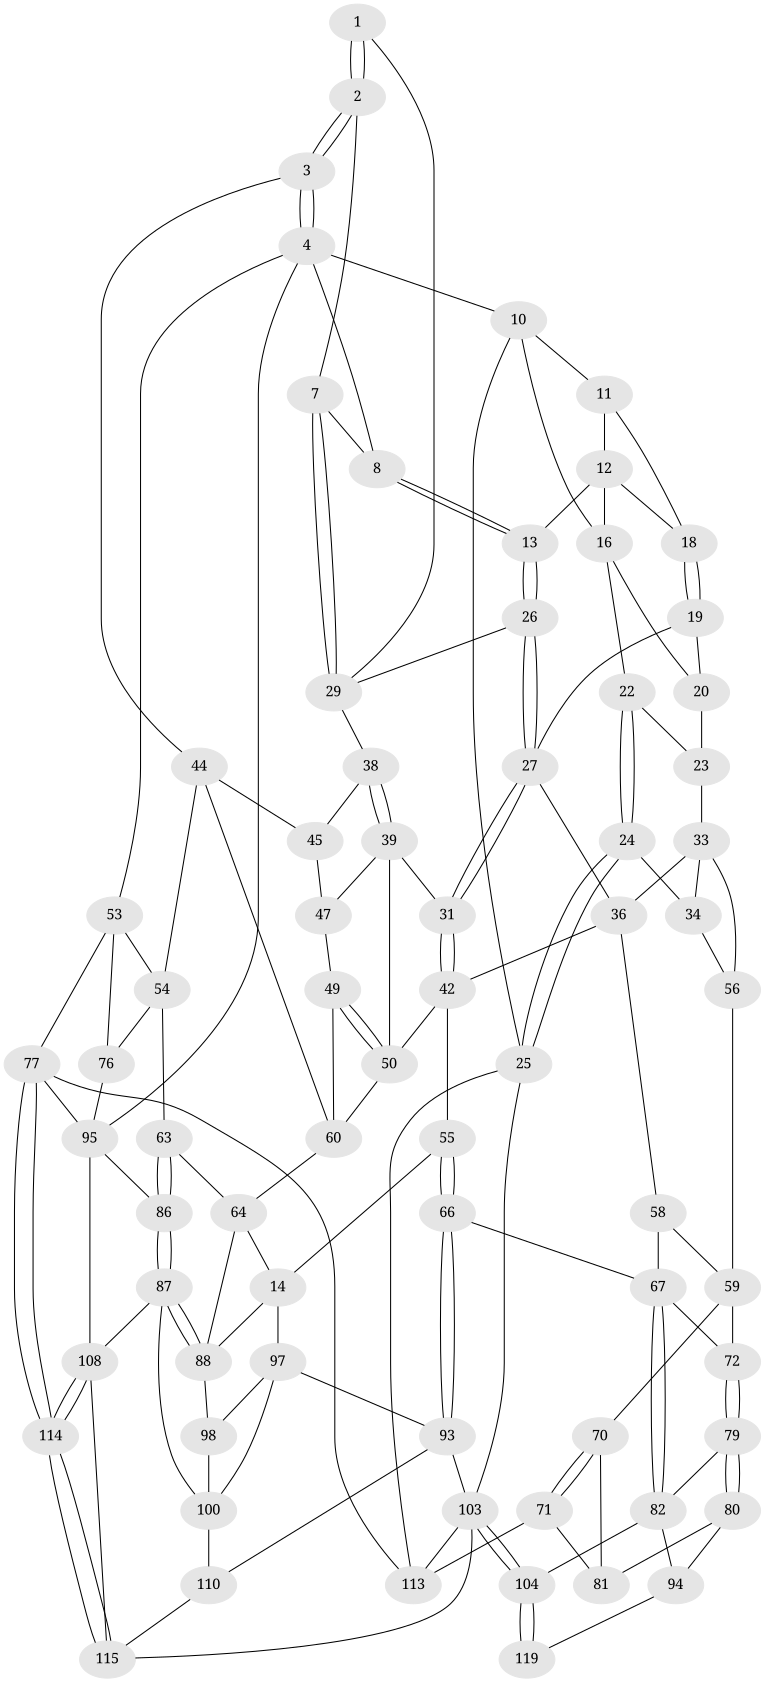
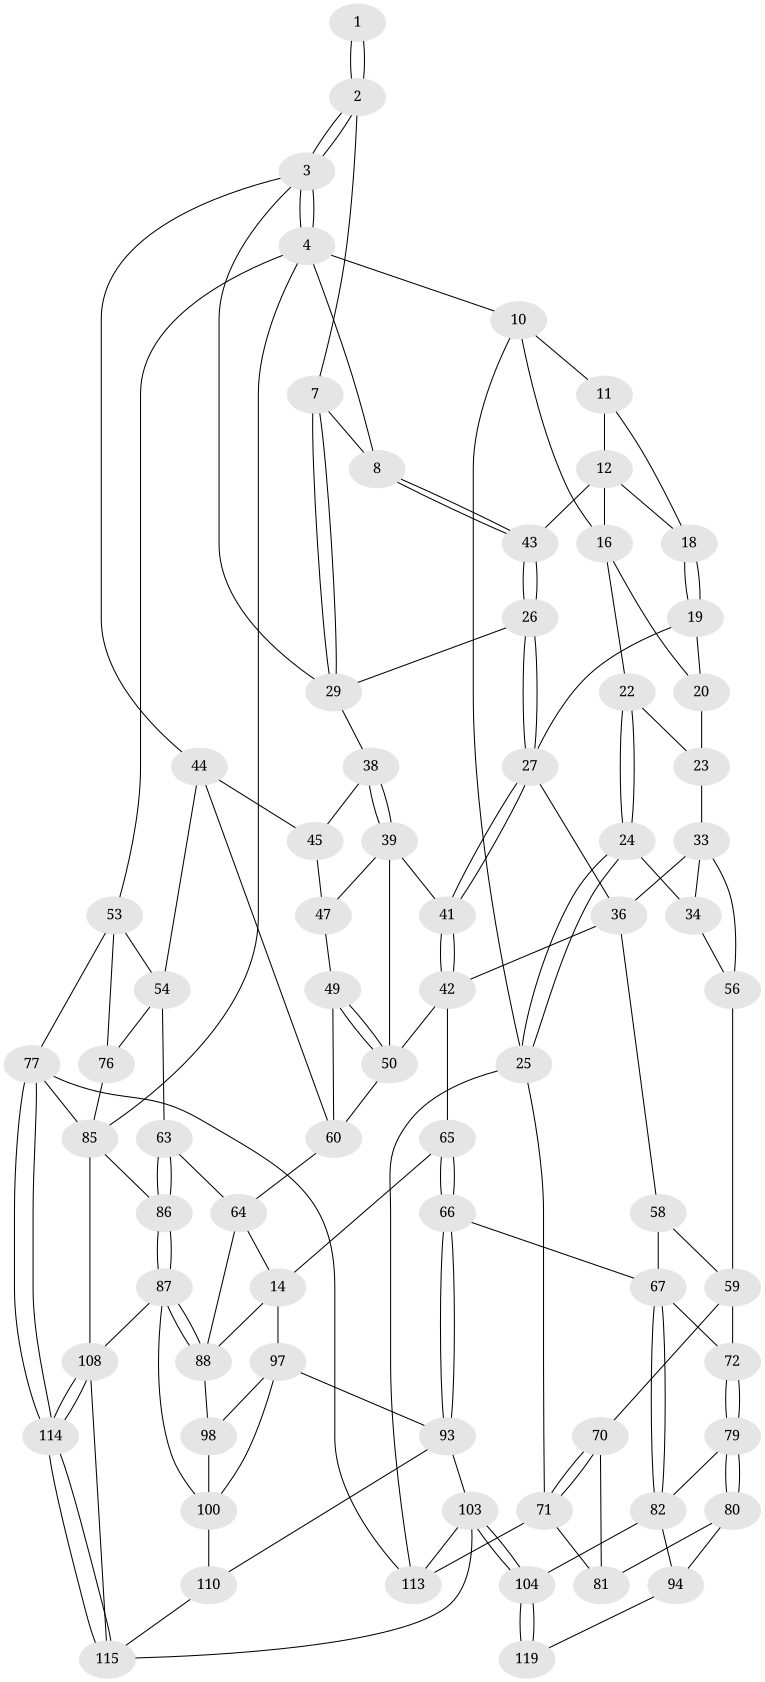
edge "1" -- "29": now "3" -- "29"
node "13": label "13" -> "43"
node "31": label "31" -> "41"
node "95": label "95" -> "85"
node "55": label "55" -> "65"
edge "25" -- "103": now "25" -- "71"
